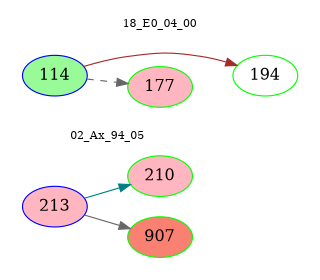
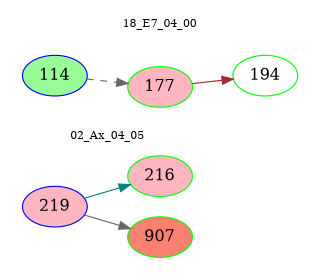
cluster "18_E0_04_00": label "18_E0_04_00" -> "18_E7_04_00"
edge "114" -> "194": now "177" -> "194"
cluster "02_Ax_94_05": label "02_Ax_94_05" -> "02_Ax_04_05"
node "210": label "210" -> "216"
node "213": label "213" -> "219"
